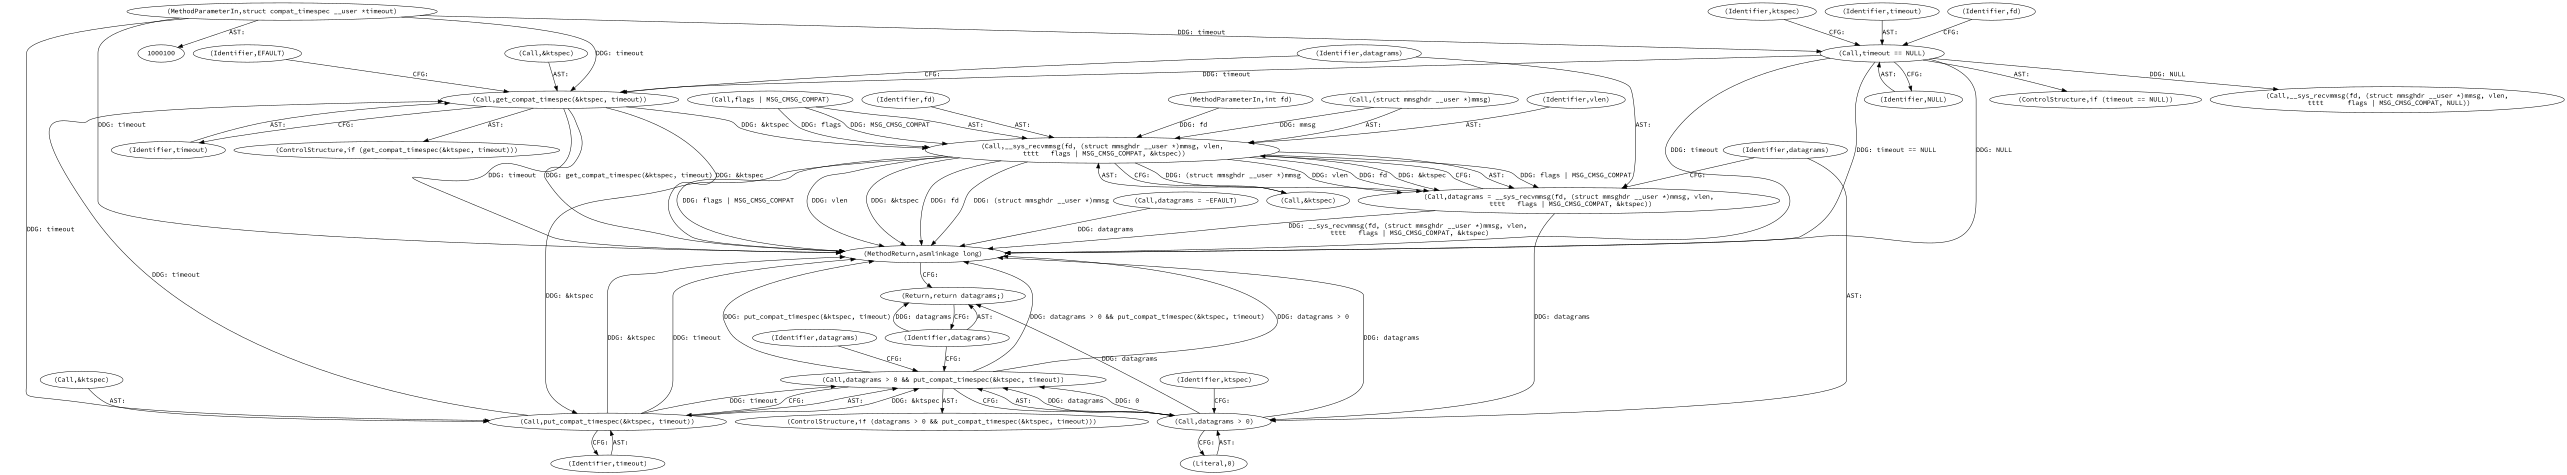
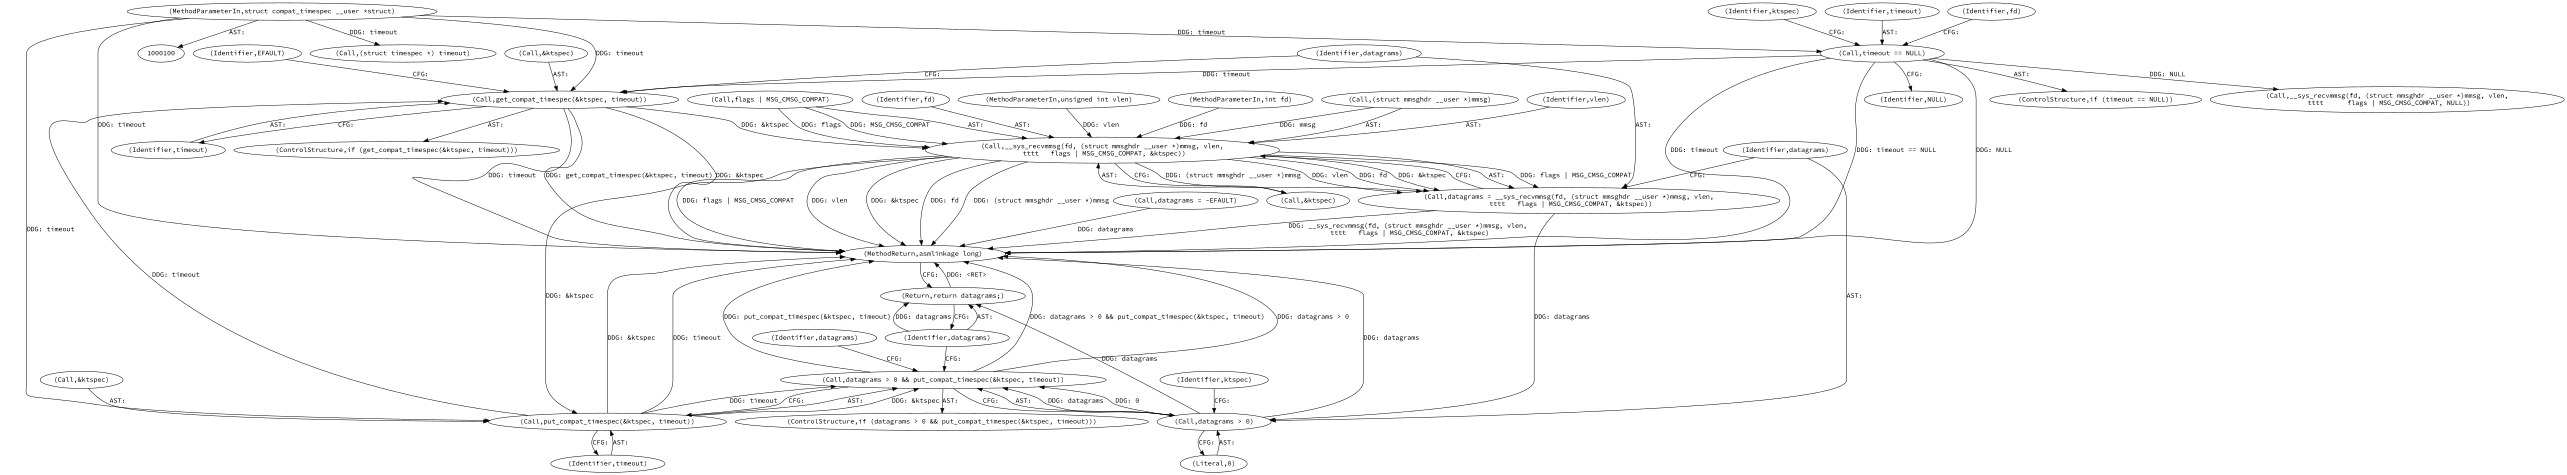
node "(MethodParameterIn,struct compat_timespec __user *timeout)": label "(MethodParameterIn,struct compat_timespec __user *timeout)" -> "(MethodParameterIn,struct compat_timespec __user *struct)"
node "(Call,(struct timespec *) timeout)": added
edge "(Identifier,NULL)" -> "(Call,timeout == NULL)": removed, label "AST:"
node "(MethodParameterIn,unsigned int vlen)": added
edge "(Return,return datagrams;)" -> "(MethodReturn,asmlinkage long)": added, label "DDG: <RET>"
